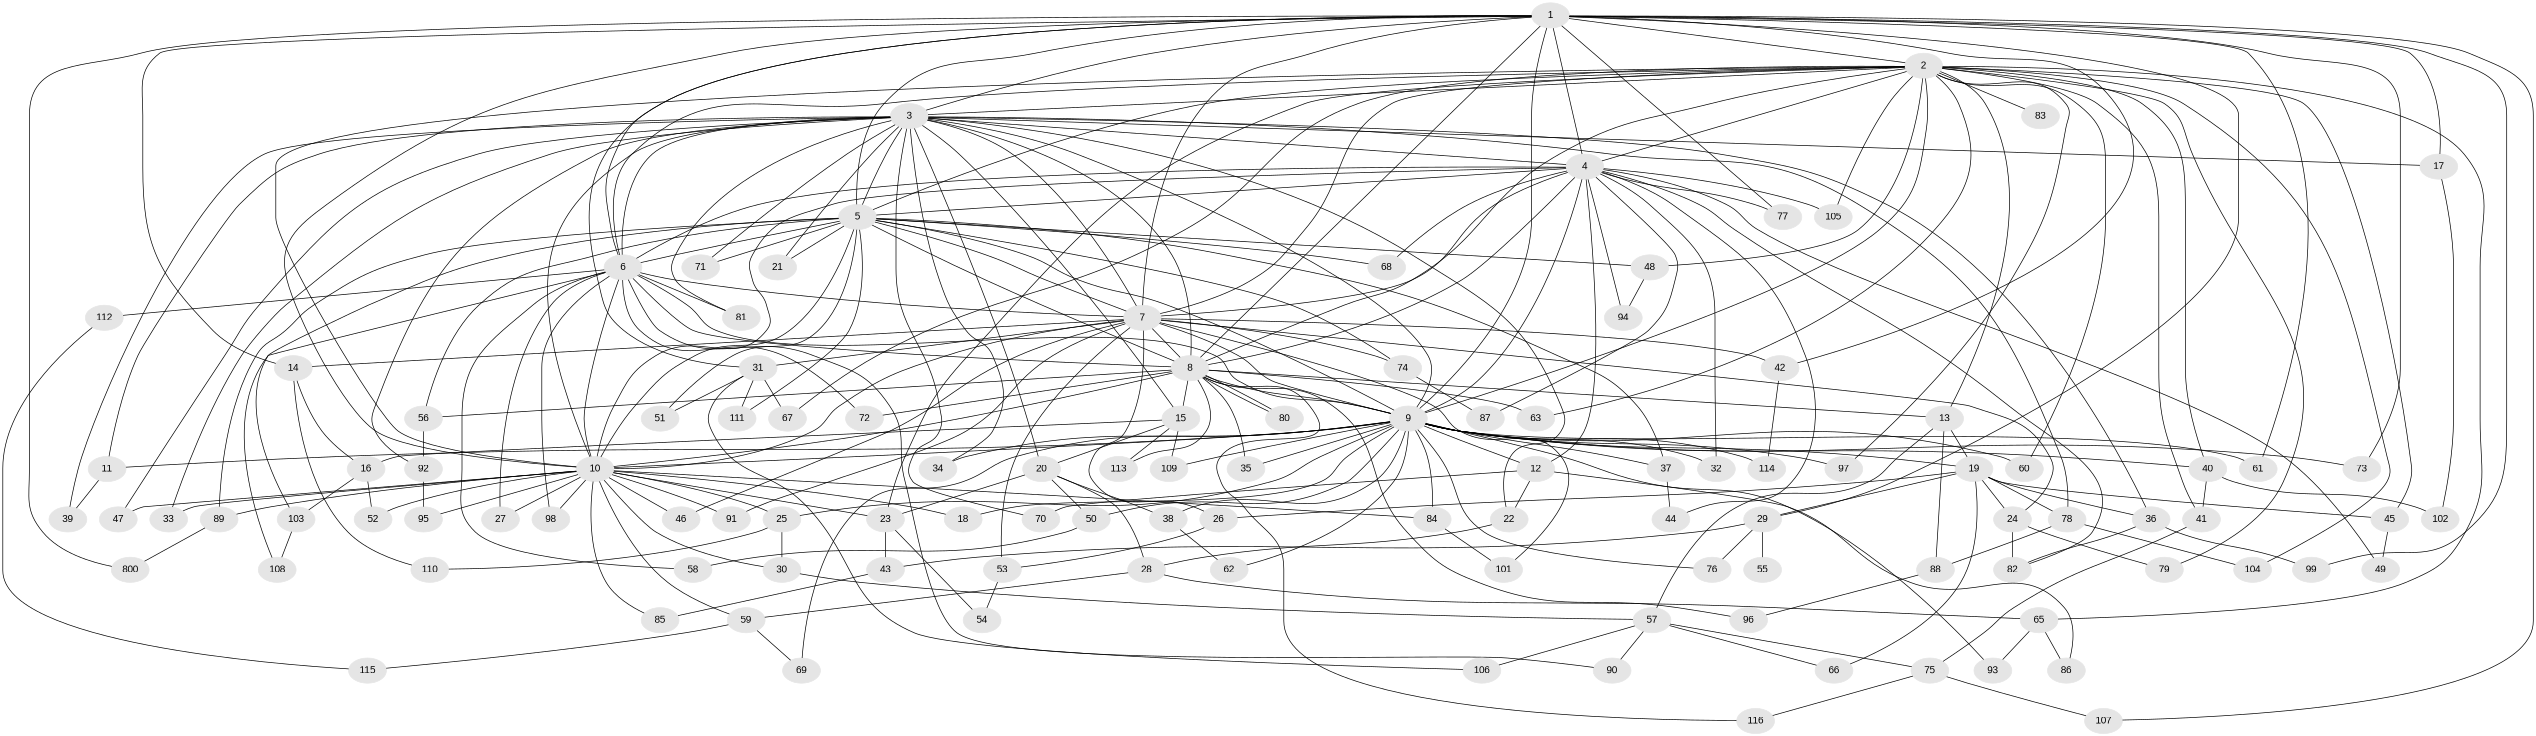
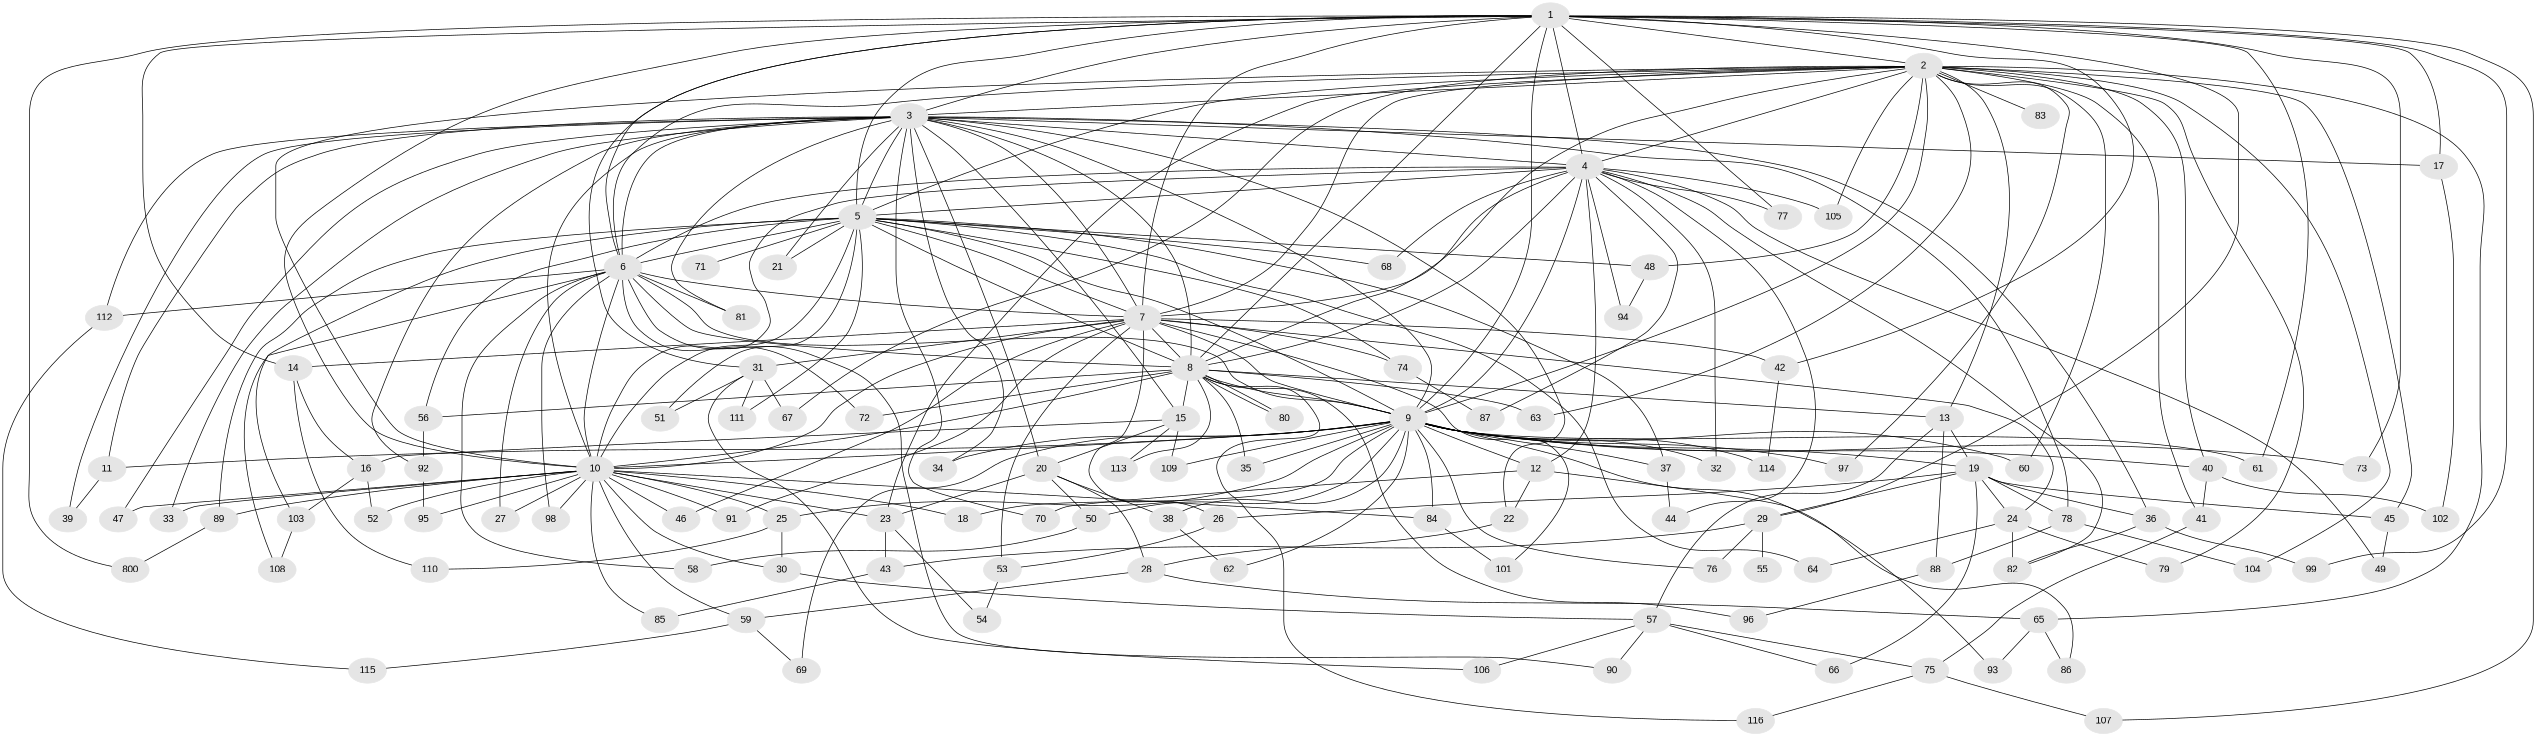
edge "3" -- "71": now "3" -- "112"
node "64": added
